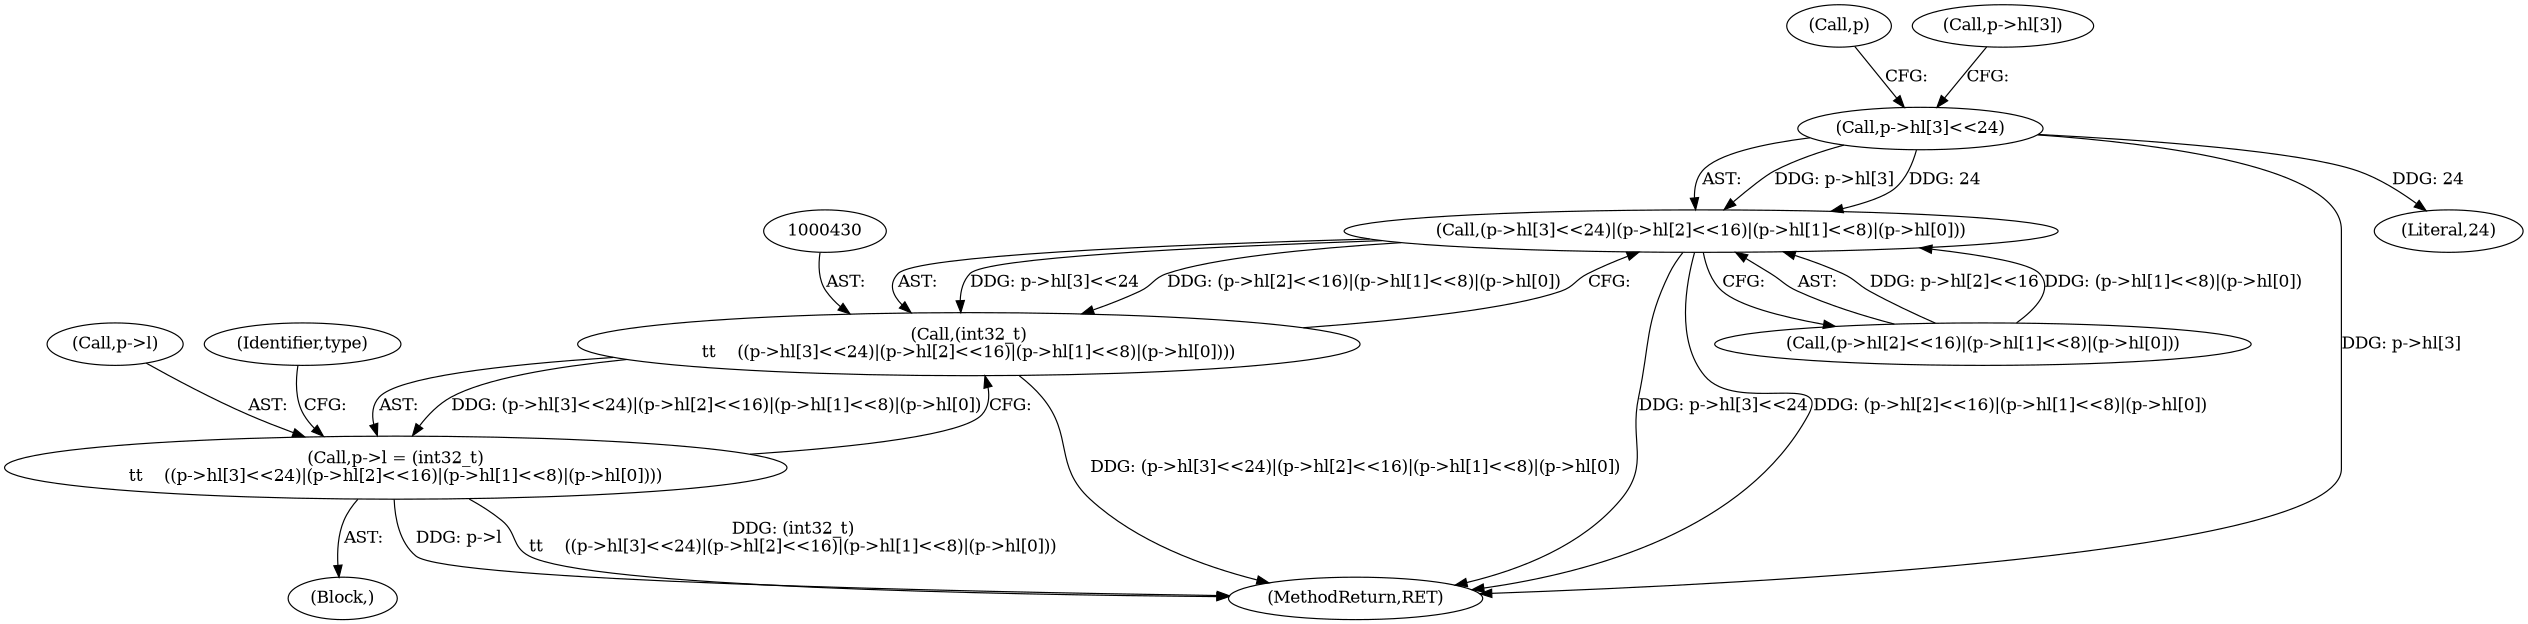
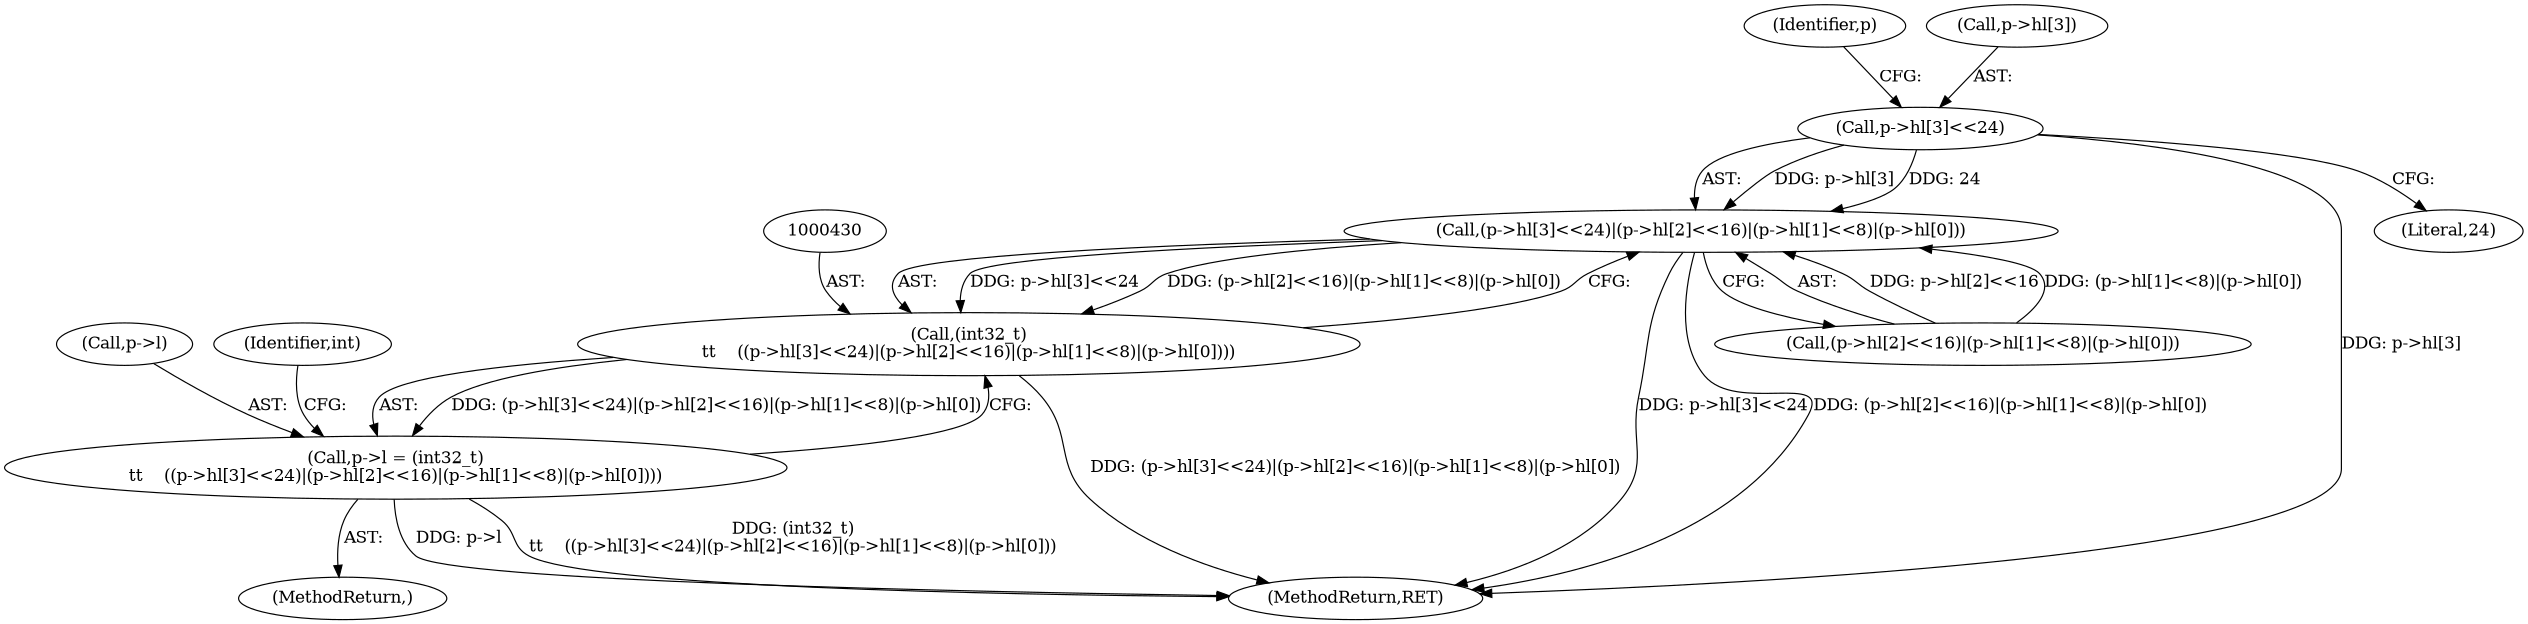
node "(Call,p)": label "(Call,p)" -> "(Identifier,p)"
edge "(Call,p->hl[3])" -> "(Call,p->hl[3]<<24)": label "CFG: " -> "AST: "
edge "(Call,p->hl[3]<<24)" -> "(Literal,24)": label "DDG: 24" -> "CFG: "
node "(Identifier,type)": label "(Identifier,type)" -> "(Identifier,int)"
node "(Block,)": label "(Block,)" -> "(MethodReturn,)"
